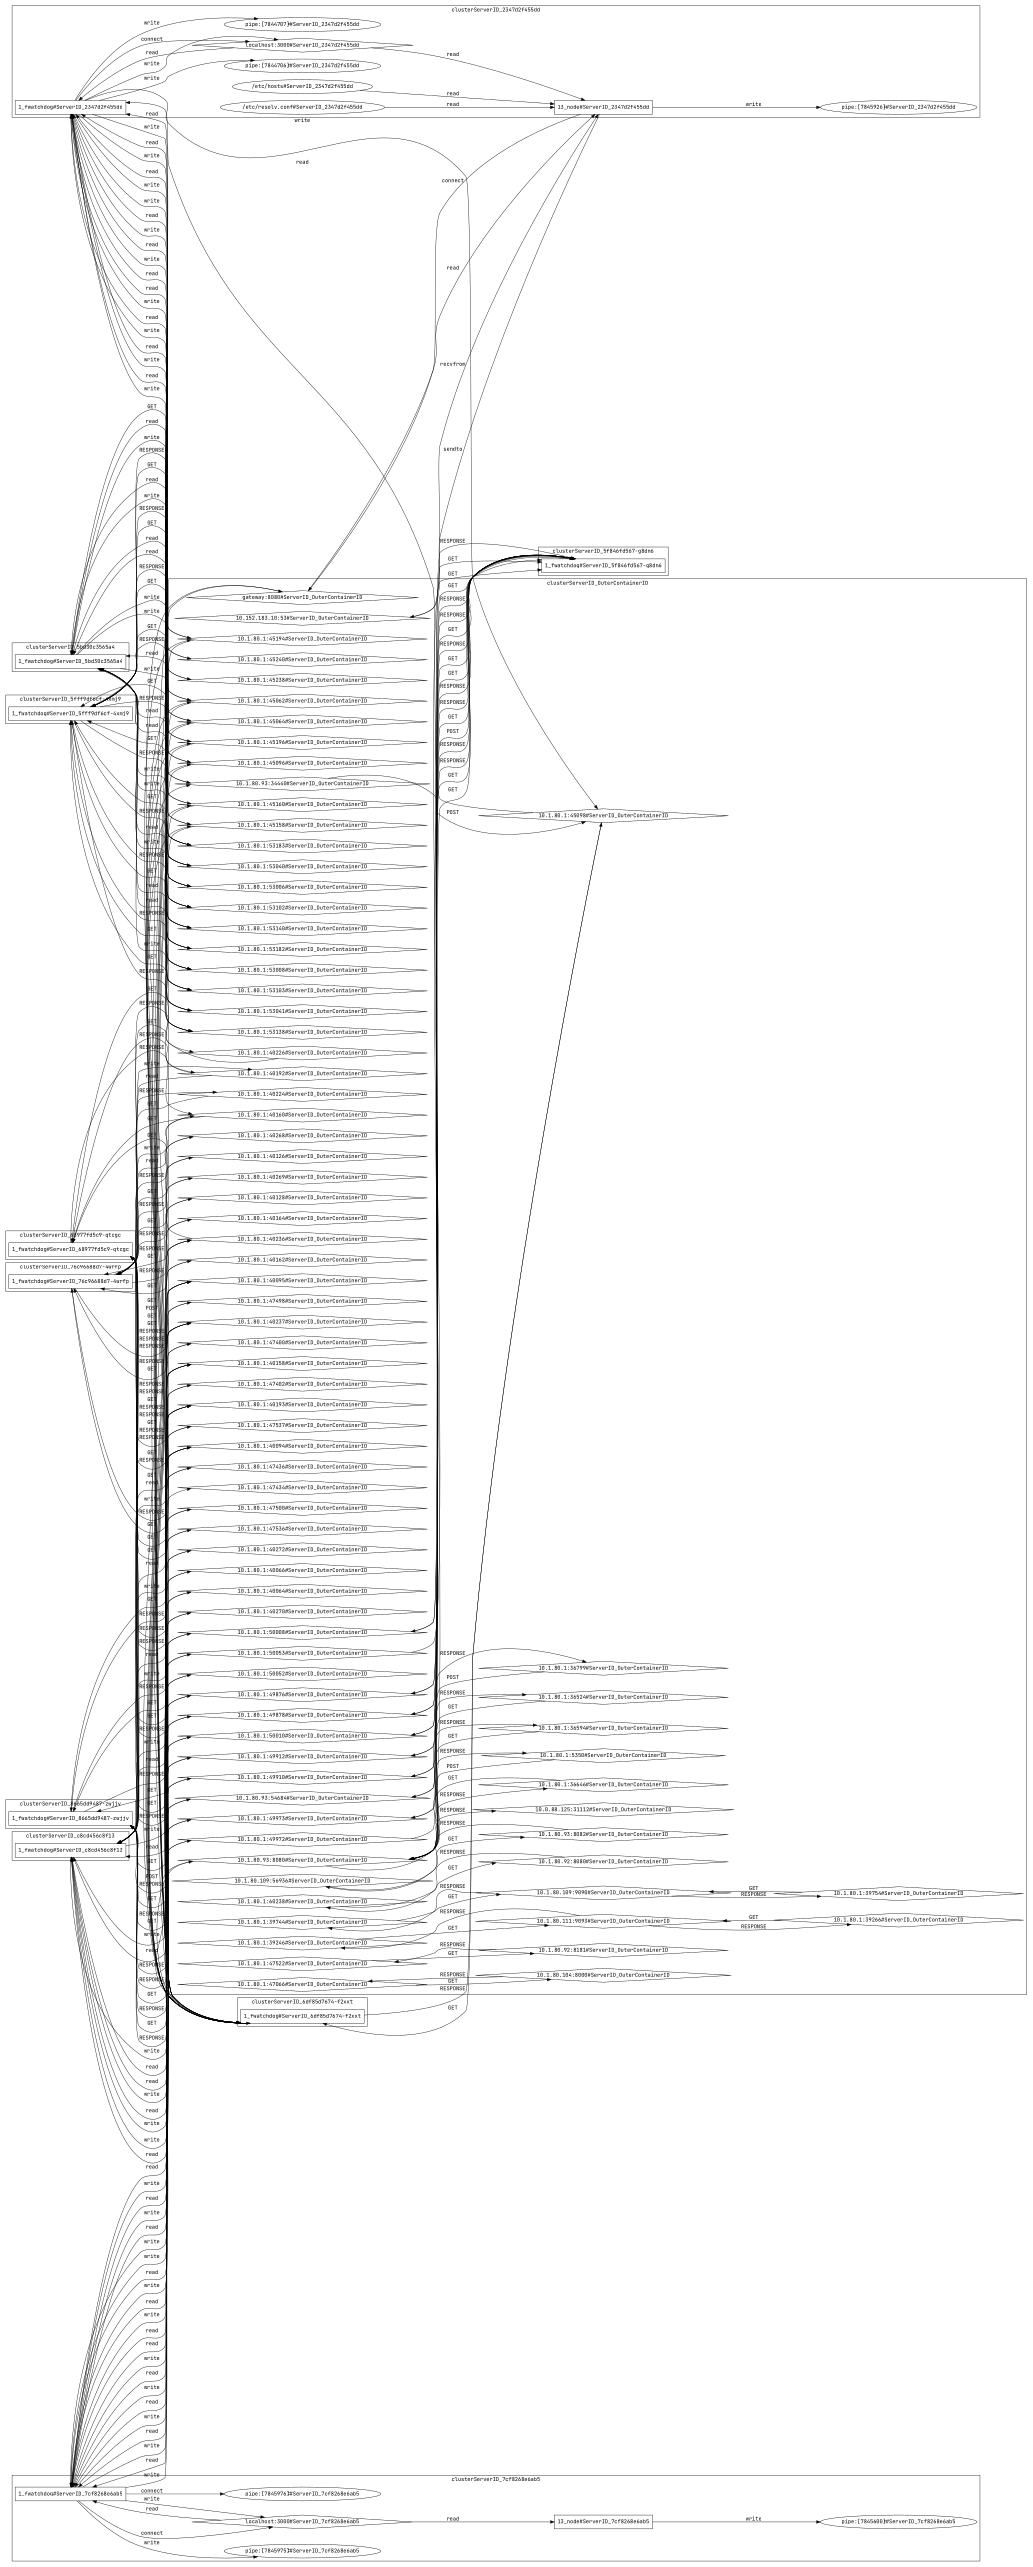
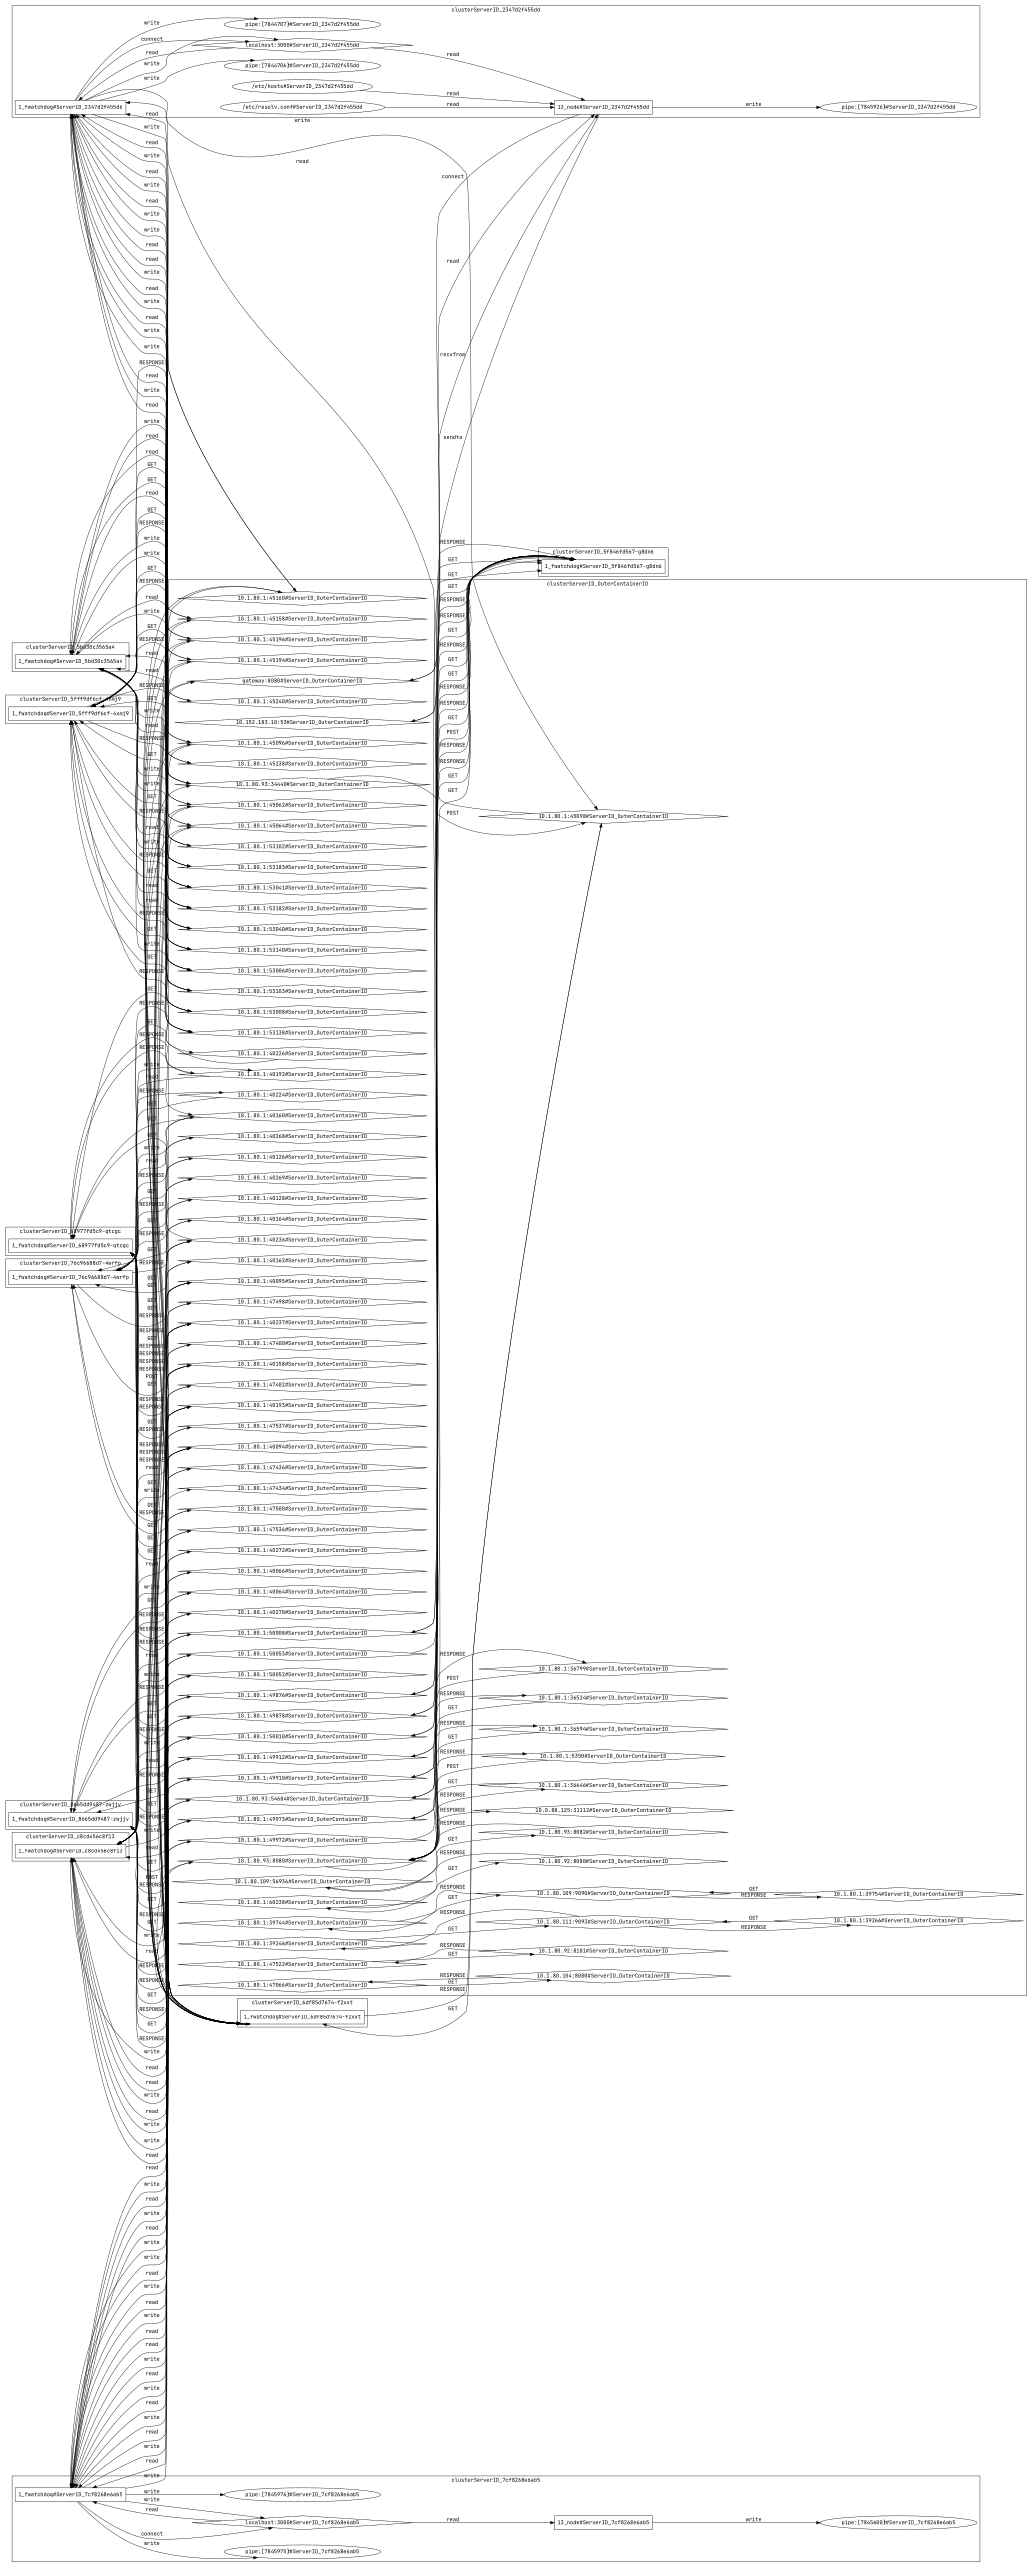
edge "1_fwatchdog#ServerID_5fff9df6cf-4xmj9" -> "10.1.80.1:53102#ServerID_OuterContainerID": now "1_fwatchdog#ServerID_5fff9df6cf-4xmj9" -> "10.1.80.93:34440#ServerID_OuterContainerID"
edge "1_fwatchdog#ServerID_7cf8268e6ab5" -> "pipe:[7845976]#ServerID_7cf8268e6ab5": label "connect" -> "write"
